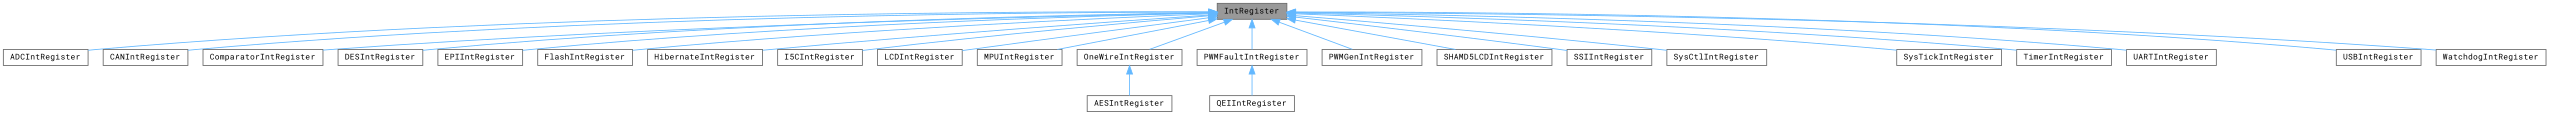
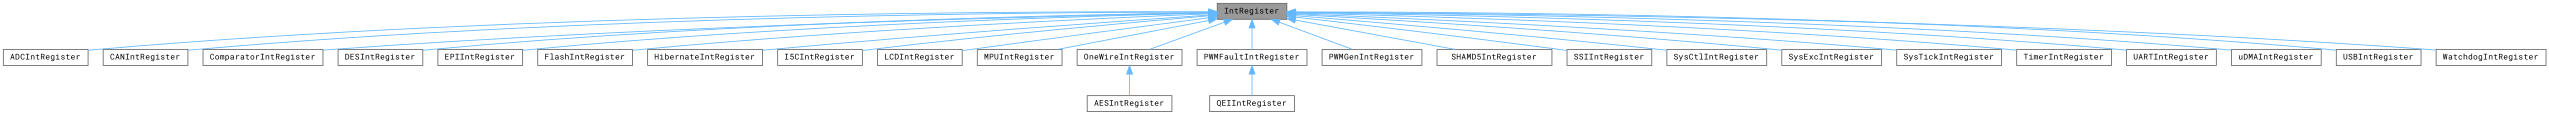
node "SHAMD5LCDIntRegister": label "SHAMD5LCDIntRegister" -> "SHAMD5IntRegister"
node "SysExcIntRegister": added
node "uDMAIntRegister": added
